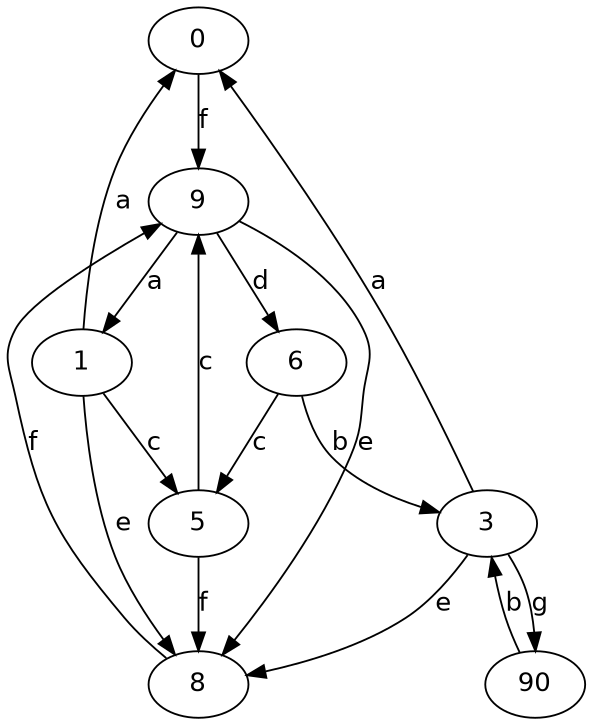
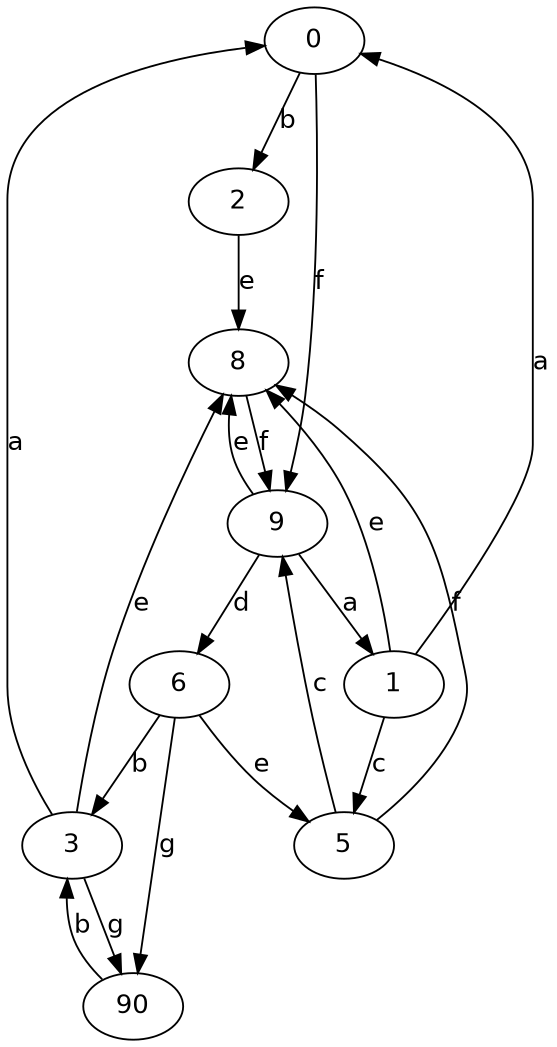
node "2": added
edge "6" -> "5": label "c" -> "e"
edge "6" -> "90": added, label "g"
